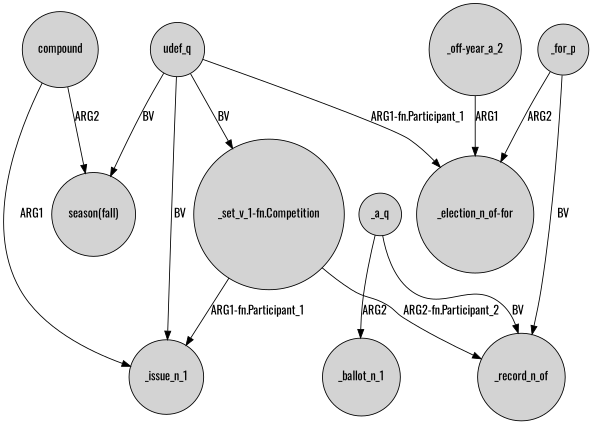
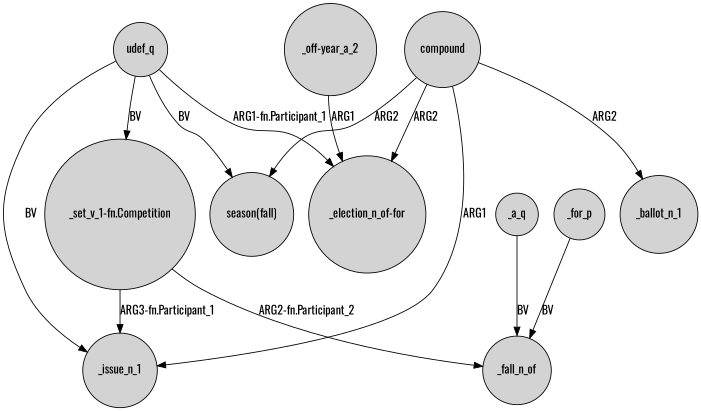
edge "_for_p" -> "_election_n_of-for": now "compound" -> "_election_n_of-for"
edge "_a_q" -> "_ballot_n_1": now "compound" -> "_ballot_n_1"
edge "_set_v_1-fn.Competition" -> "_issue_n_1": label "ARG1-fn.Participant_1" -> "ARG3-fn.Participant_1"
node "_record_n_of": label "_record_n_of" -> "_fall_n_of"
